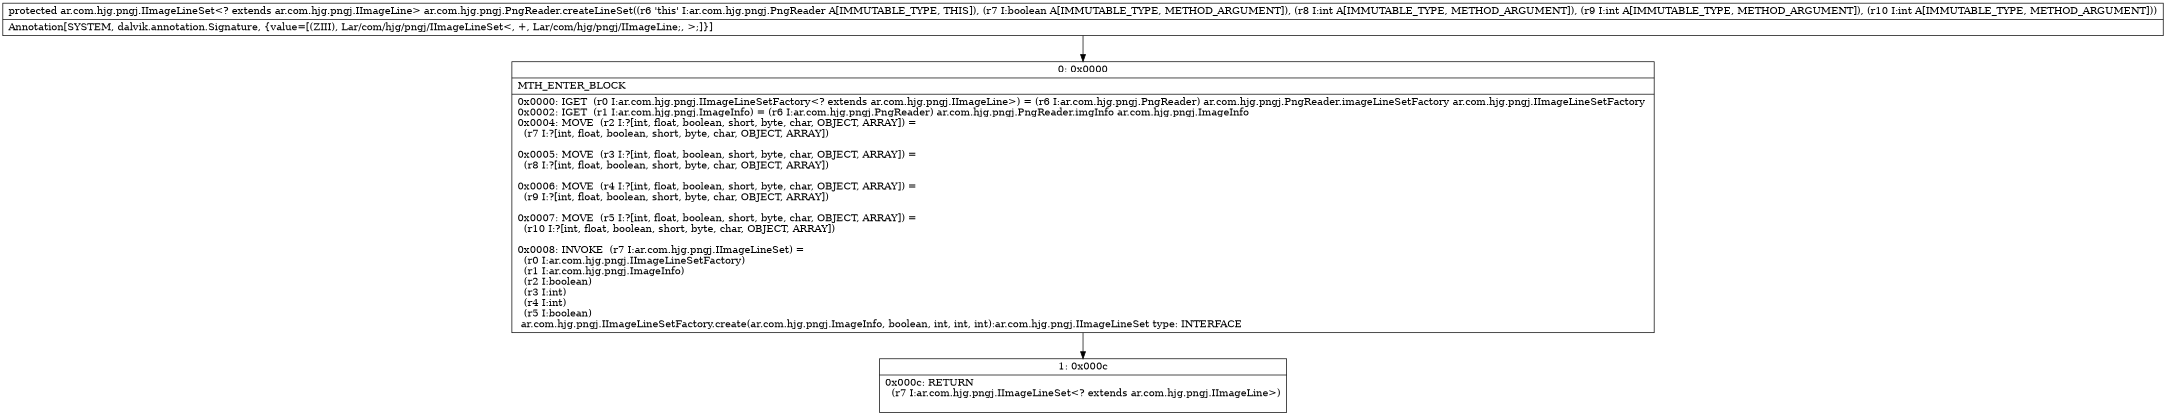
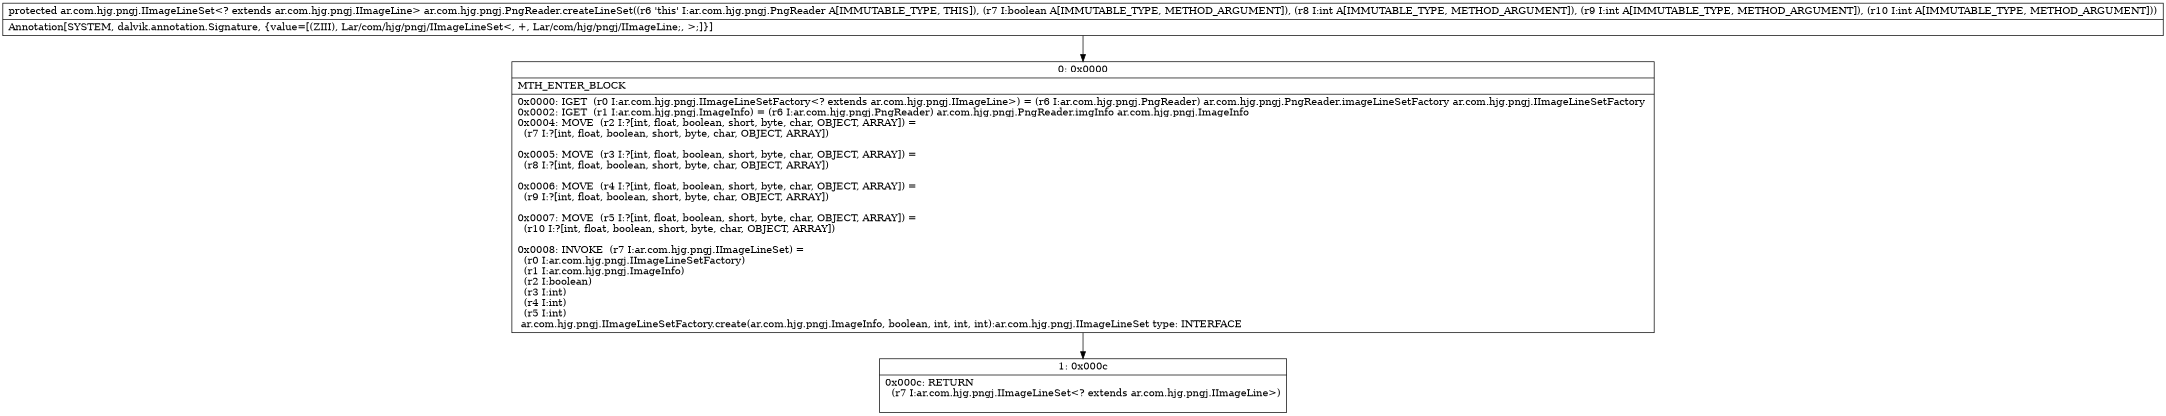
node "0: 0x0000": text "(r5 I:boolean)" -> "(r5 I:int)"
